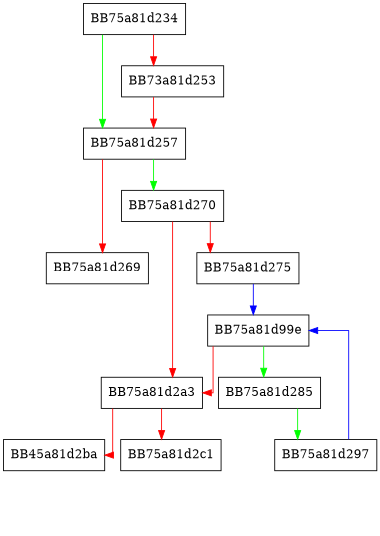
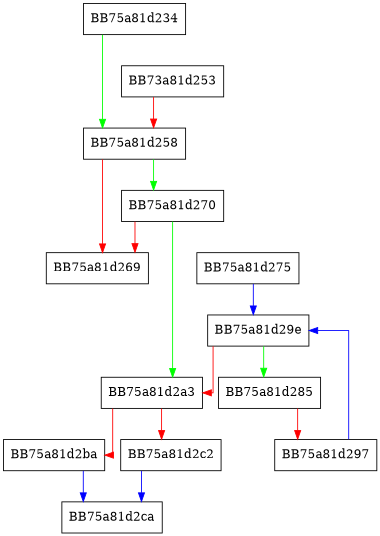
edge "BB75a81d234" -> "BB73a81d253": removed
node "BB75a81d257": label "BB75a81d257" -> "BB75a81d258"
edge "BB75a81d270" -> "BB75a81d275": now "BB75a81d270" -> "BB75a81d269"
edge "BB75a81d270" -> "BB75a81d2a3": color red -> green
node "BB75a81d99e": label "BB75a81d99e" -> "BB75a81d29e"
edge "BB75a81d285" -> "BB75a81d297": color green -> red
node "BB45a81d2ba": label "BB45a81d2ba" -> "BB75a81d2ba"
node "BB75a81d2c1": label "BB75a81d2c1" -> "BB75a81d2c2"
node "BB75a81d2ca": added
